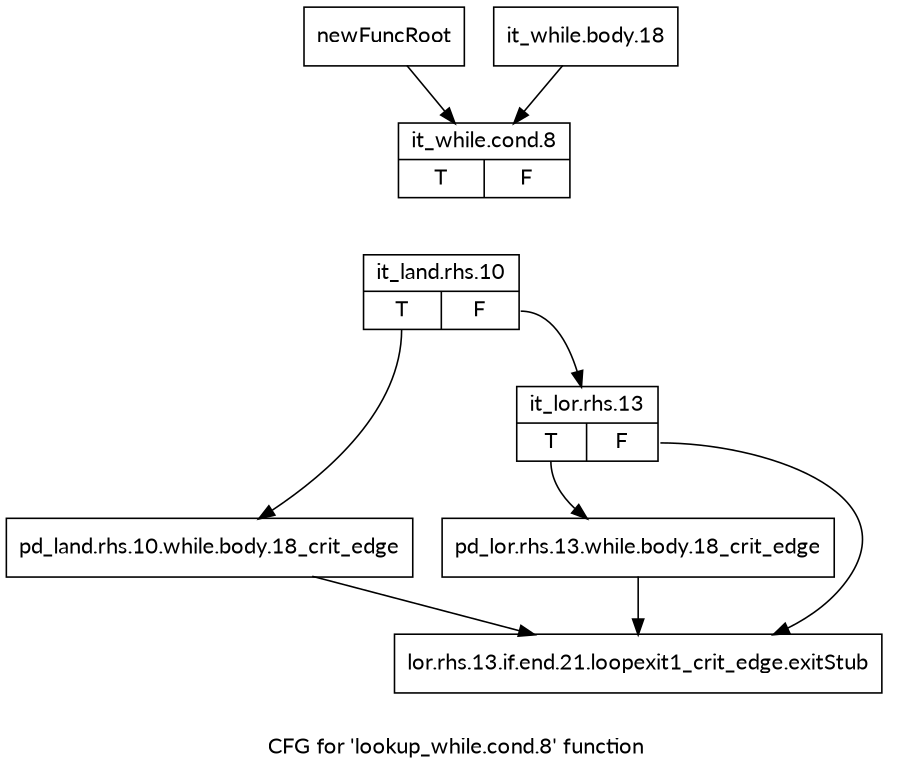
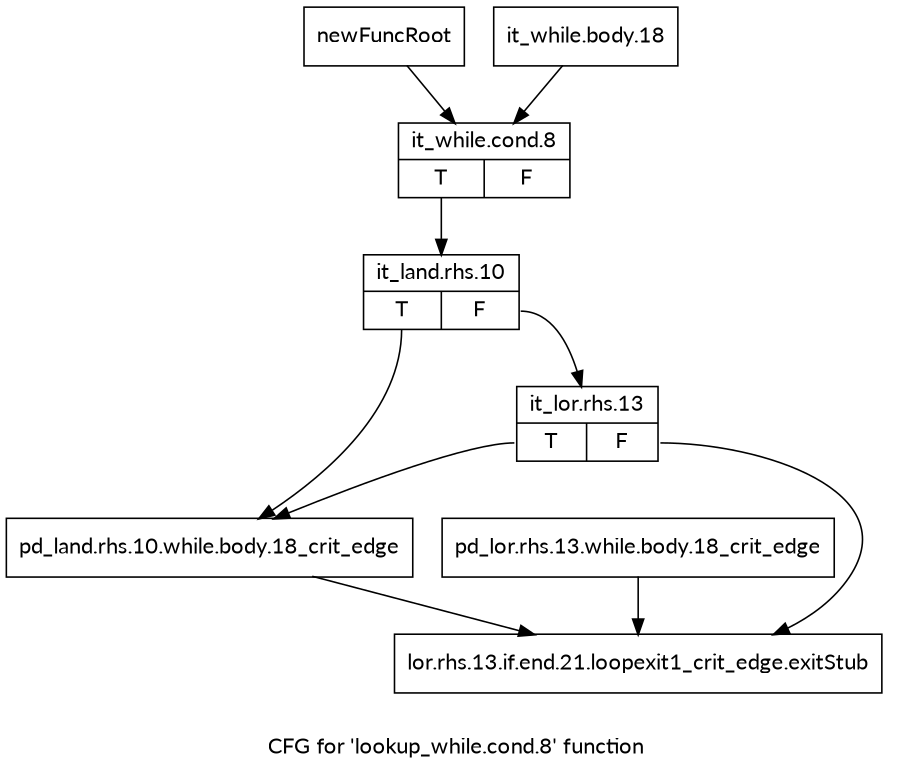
edge "it_while.cond.8" -> "it_land.rhs.10": added
edge "it_lor.rhs.13" -> "pd_lor.rhs.13.while.body.18_crit_edge": now "it_lor.rhs.13" -> "pd_land.rhs.10.while.body.18_crit_edge"
